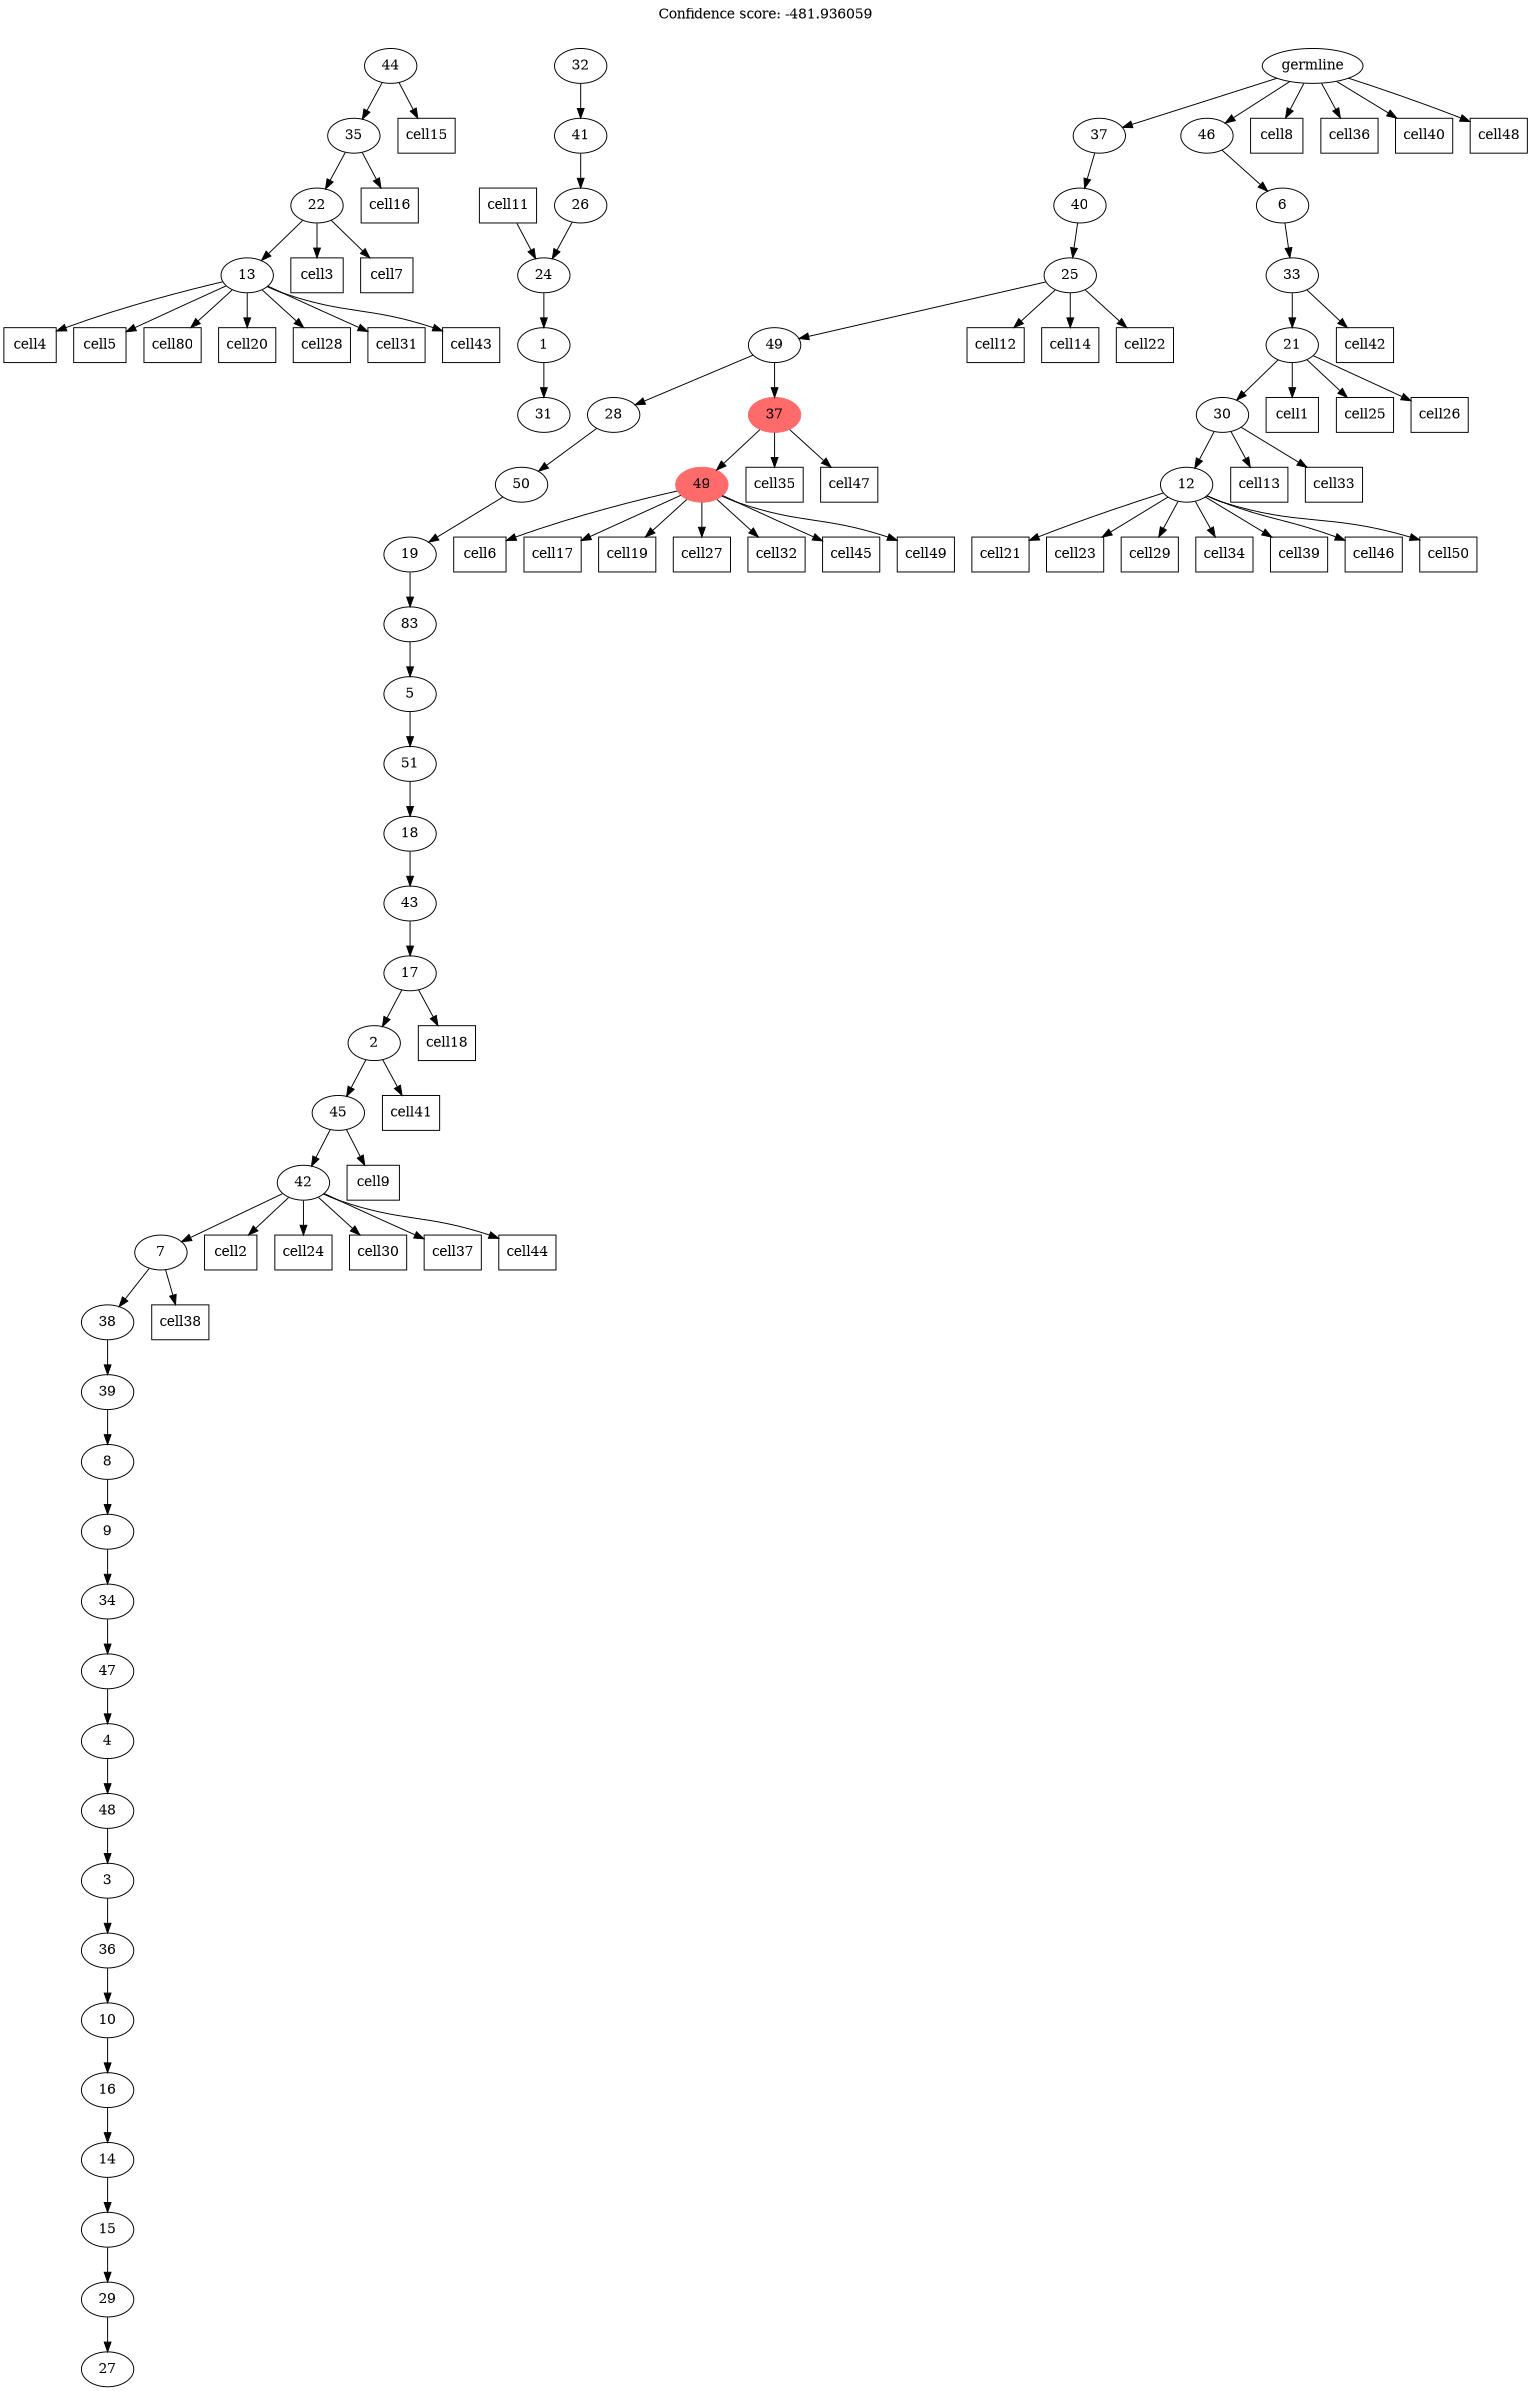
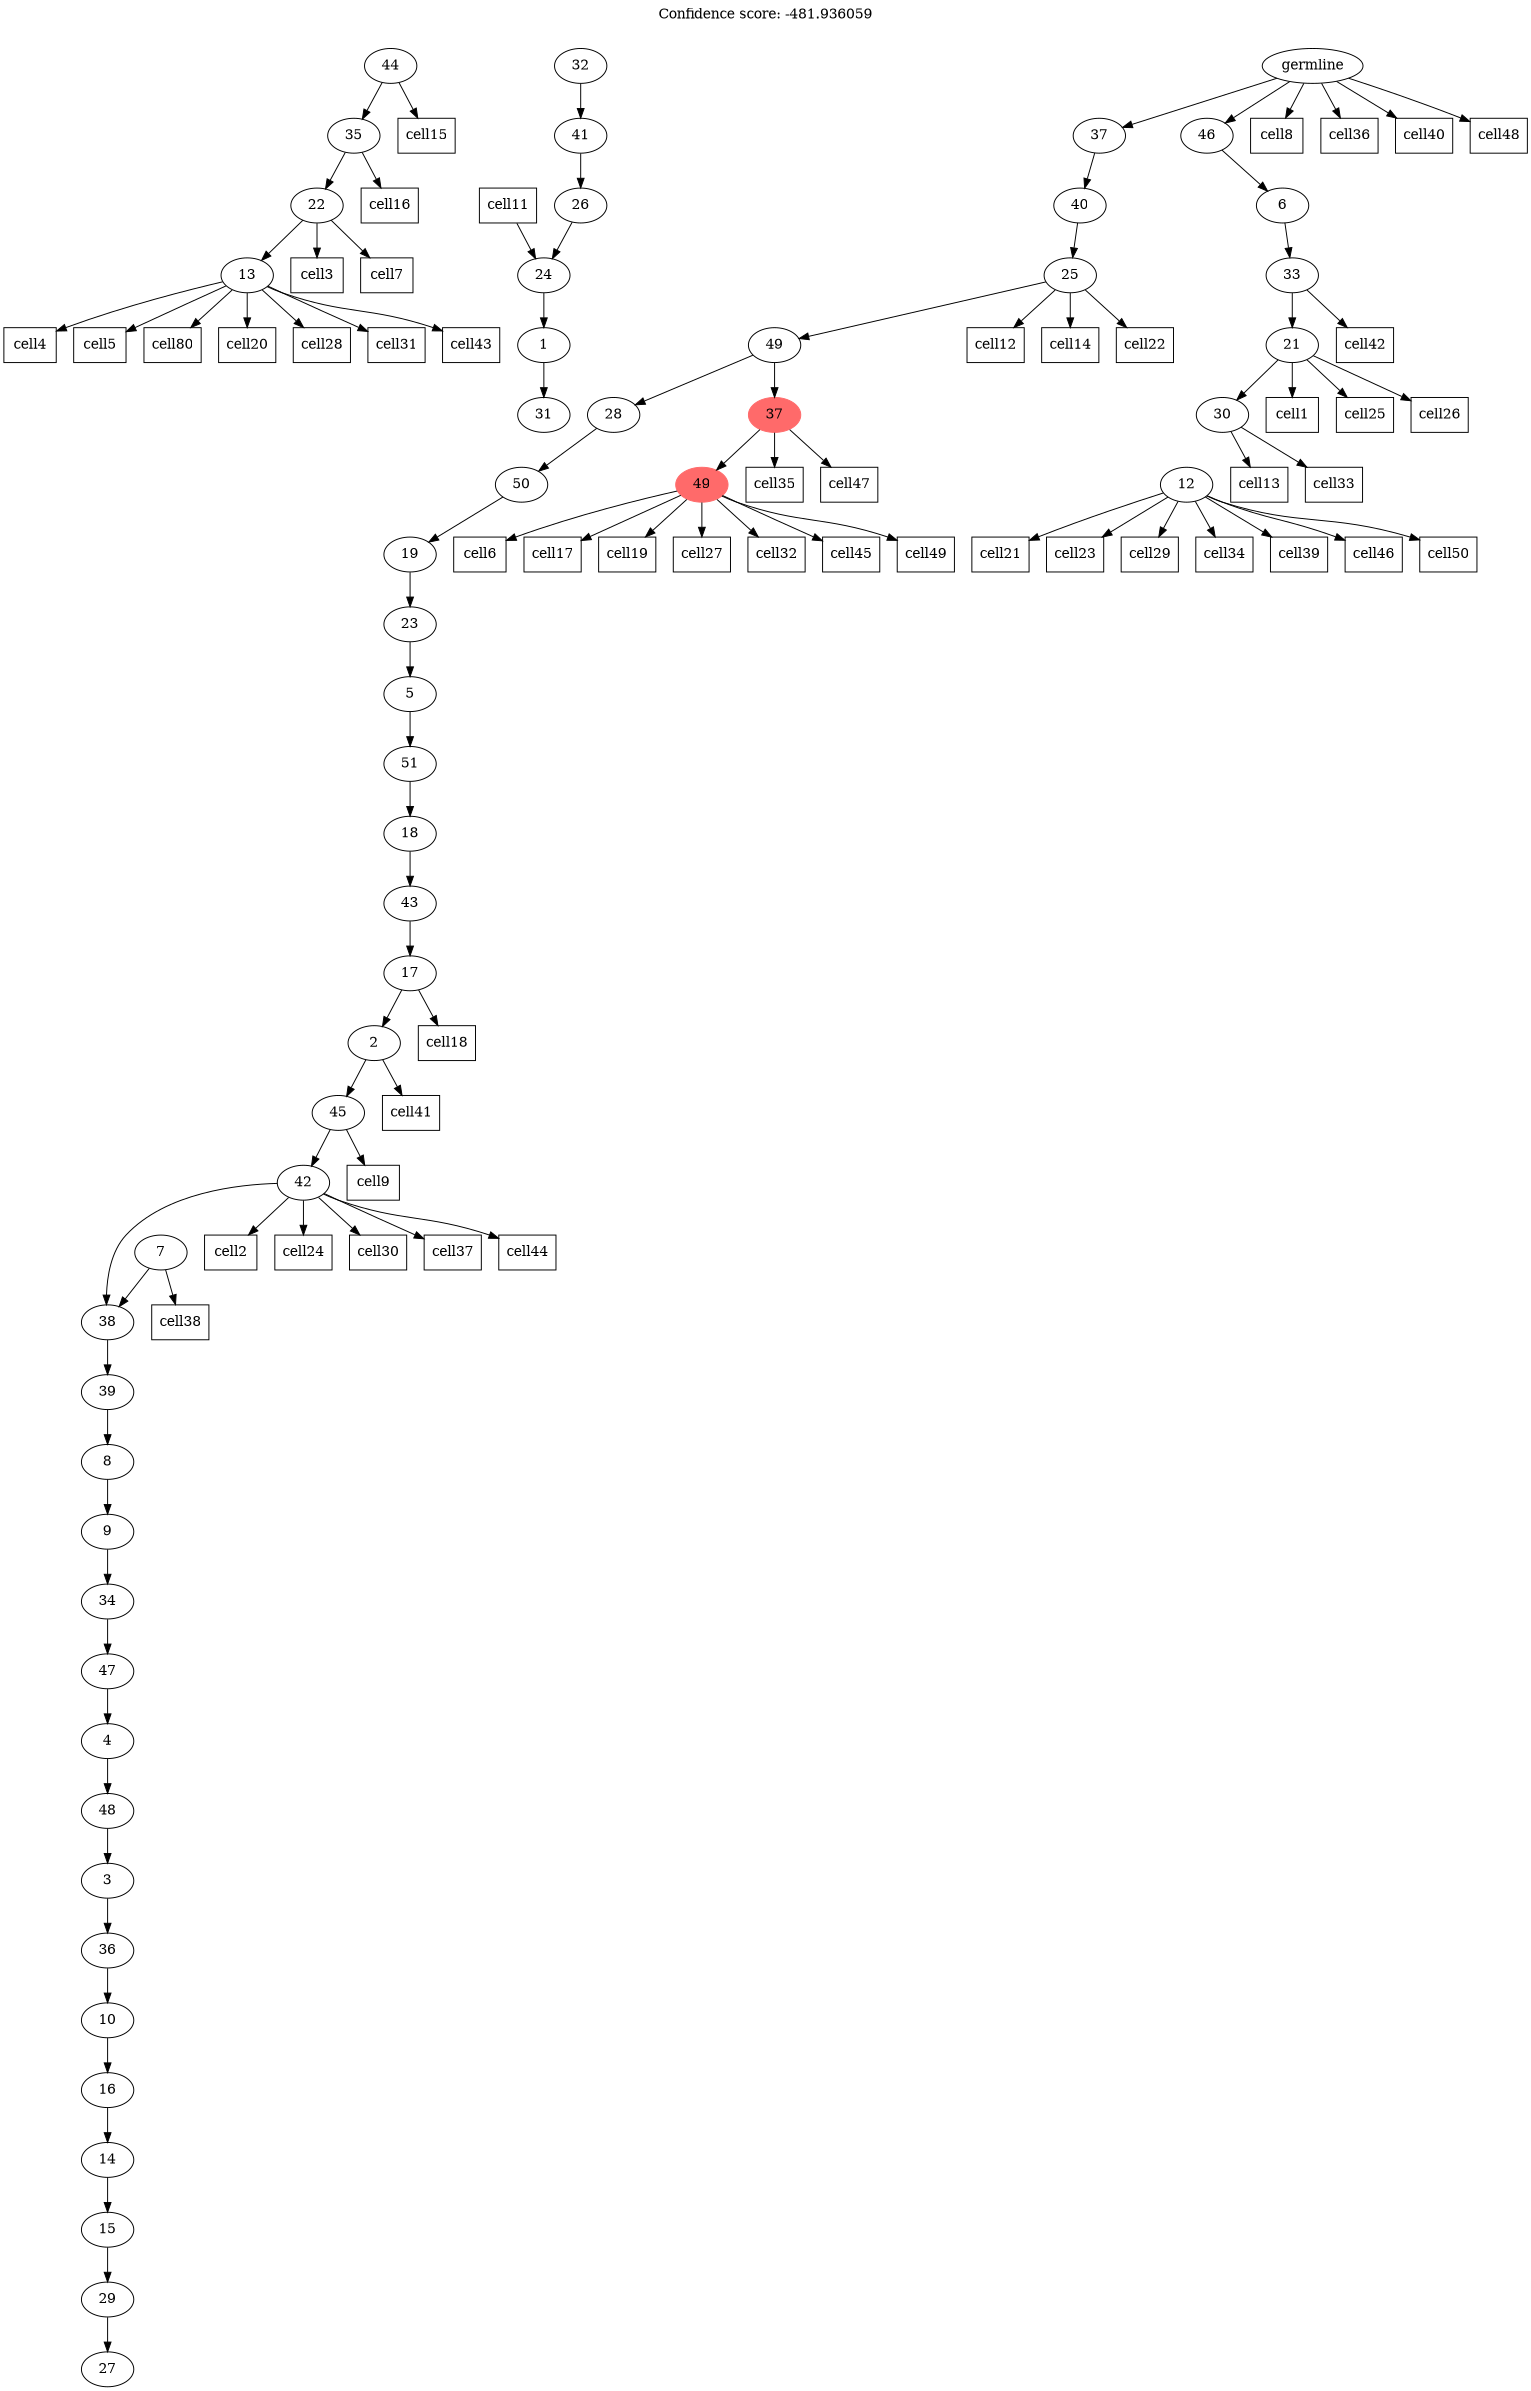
edge "30" -> "12": removed
node "83": label "83" -> "23"
edge "42" -> "7": now "42" -> "38"
